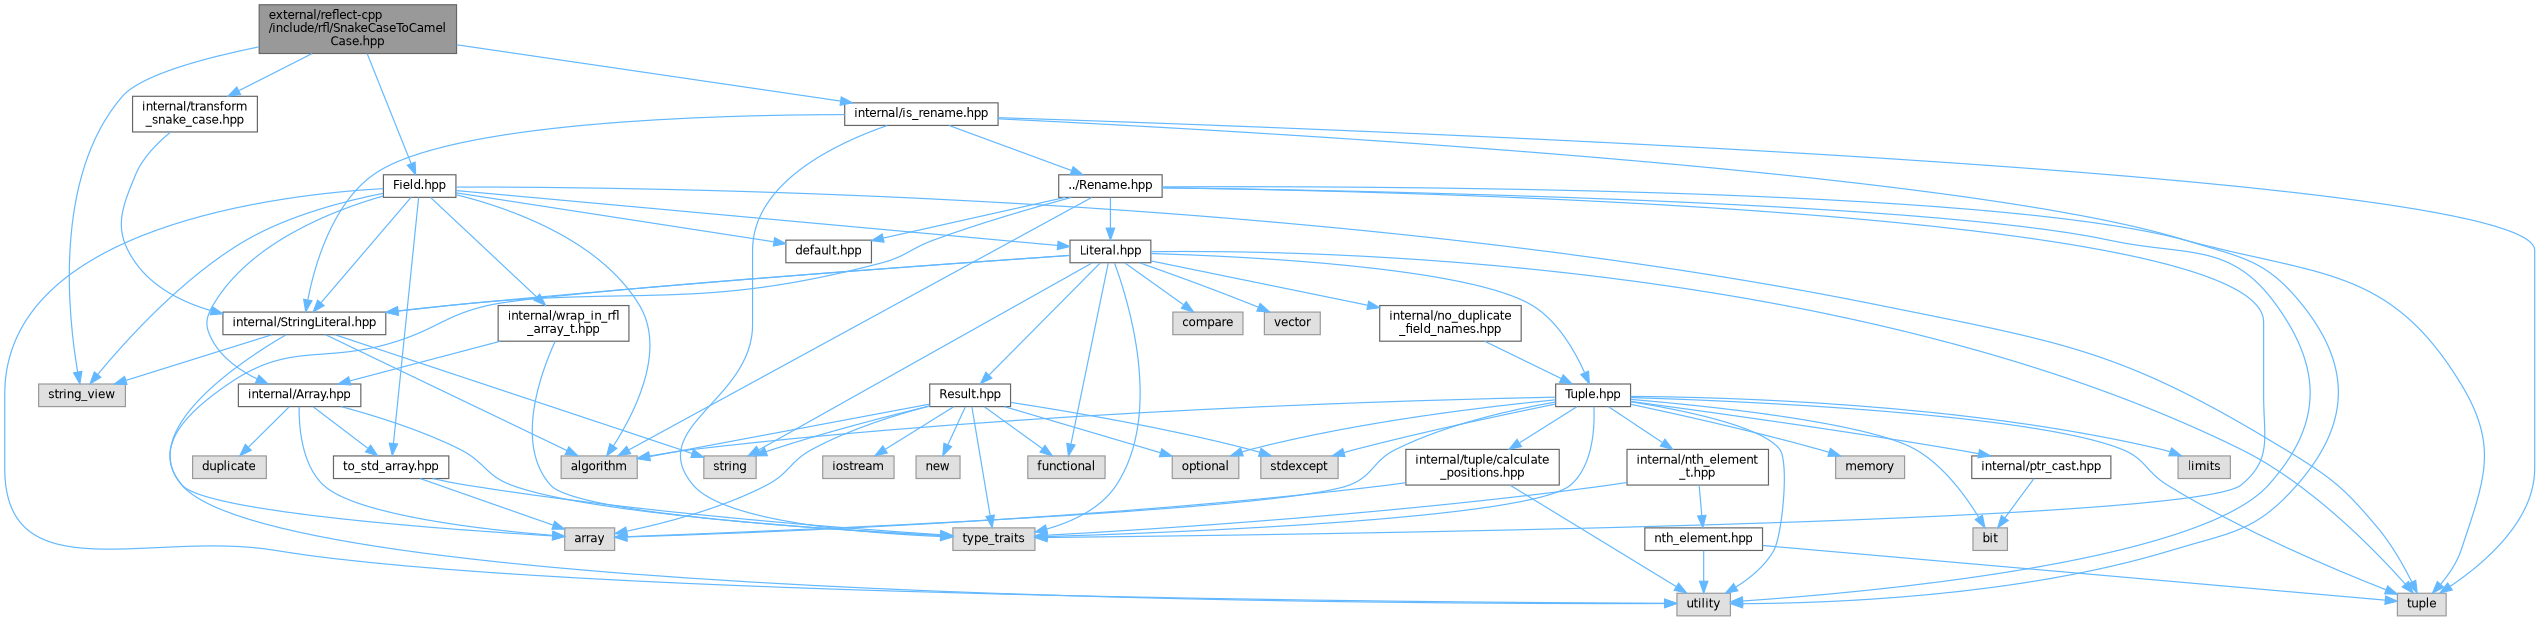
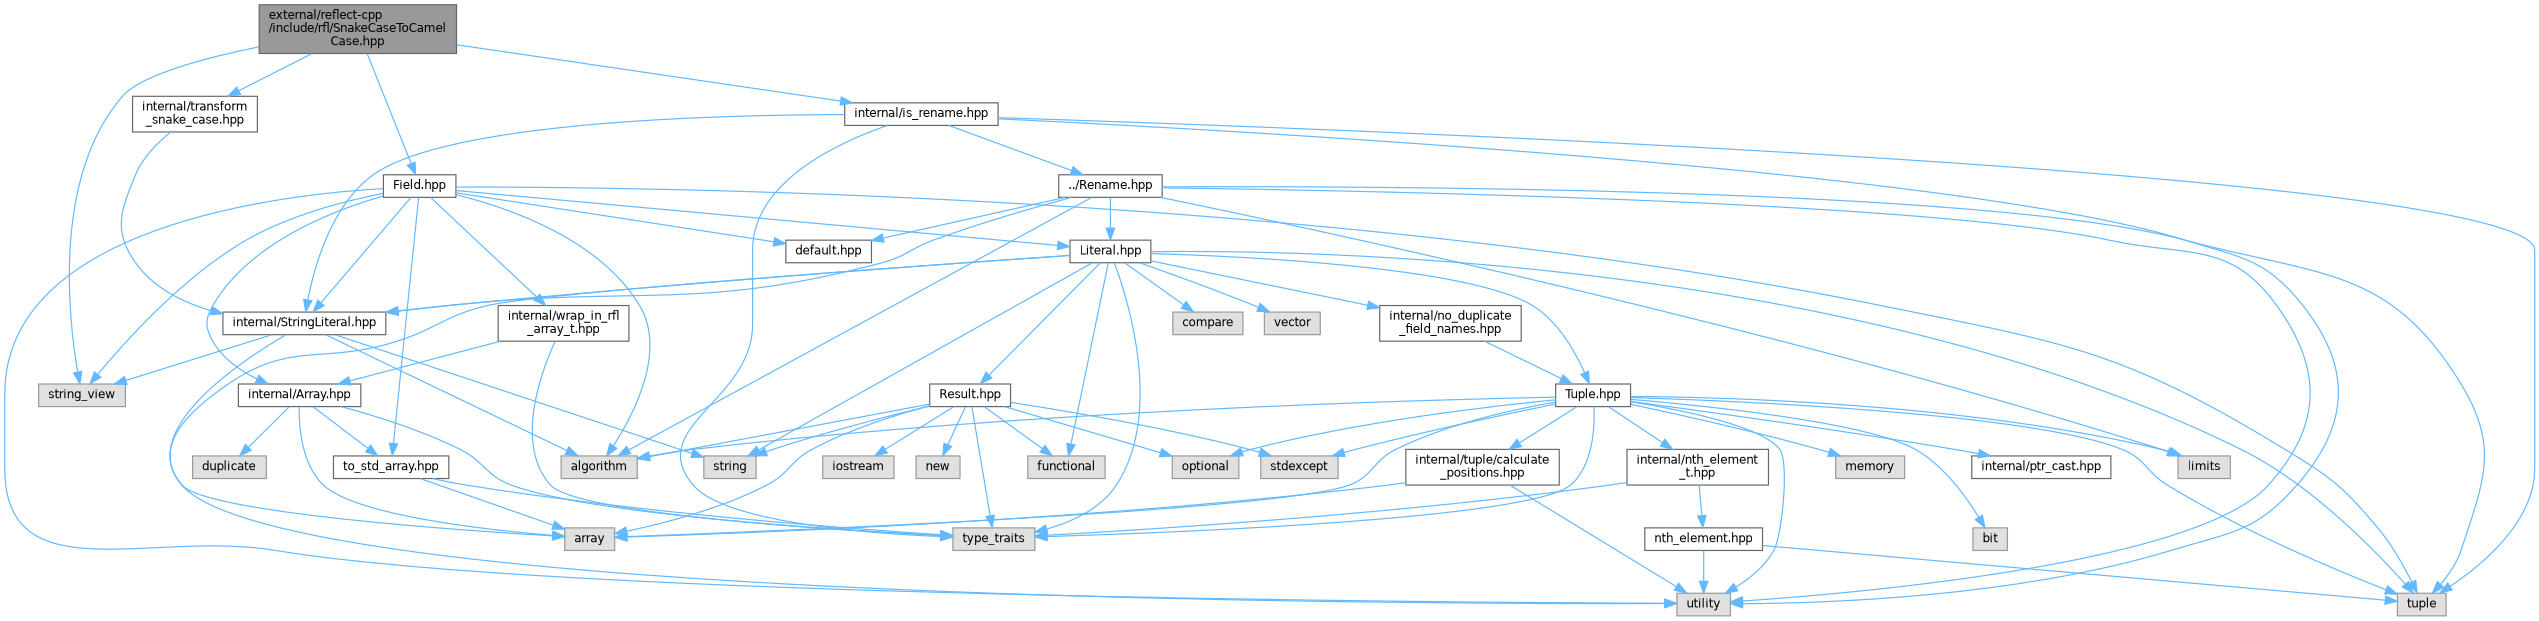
edge "../Rename.hpp" -> "type_traits": now "../Rename.hpp" -> "limits"
edge "internal/ptr_cast.hpp" -> "bit": removed
